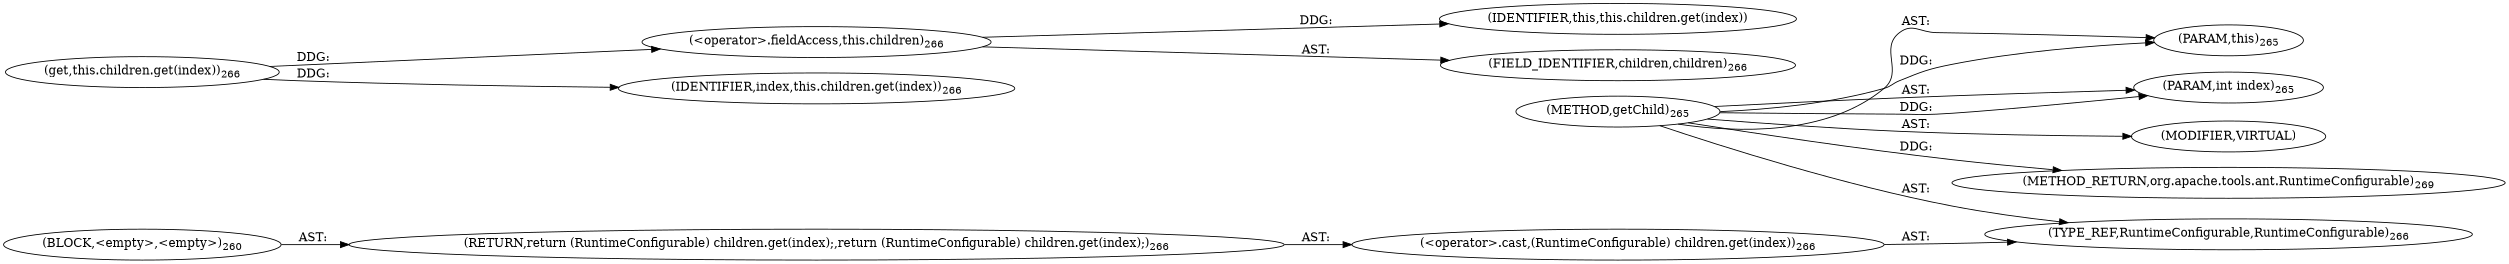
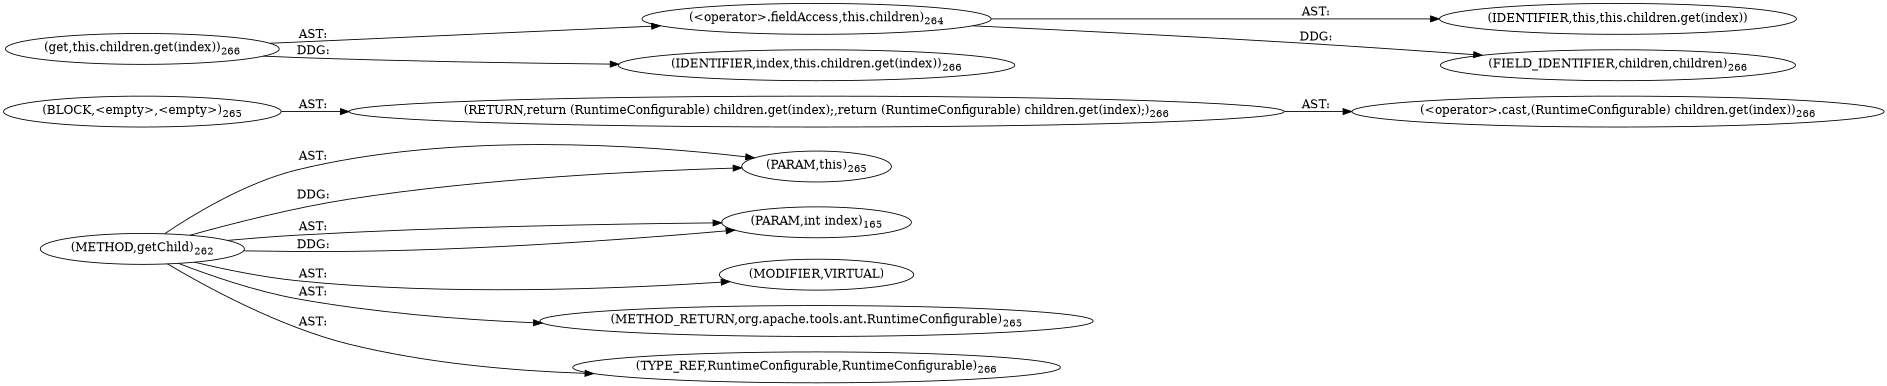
edge "(<operator>.fieldAccess,this.children)" -> "(IDENTIFIER,this,this.children.get(index))": label "DDG: " -> "AST: "
node "(<operator>.fieldAccess,this.children)": text "266" -> "264"
edge "(<operator>.fieldAccess,this.children)" -> "(FIELD_IDENTIFIER,children,children)": label "AST: " -> "DDG: "
edge "(get,this.children.get(index))" -> "(<operator>.fieldAccess,this.children)": label "DDG: " -> "AST: "
node "(PARAM,int index)": text "265" -> "165"
node "(METHOD,getChild)": text "265" -> "262"
edge "(METHOD,getChild)" -> "(METHOD_RETURN,org.apache.tools.ant.RuntimeConfigurable)": label "DDG: " -> "AST: "
node "(METHOD_RETURN,org.apache.tools.ant.RuntimeConfigurable)": text "269" -> "265"
node "(BLOCK,<empty>,<empty>)": text "260" -> "265"
edge "(<operator>.cast,(RuntimeConfigurable) children.get(index))" -> "(TYPE_REF,RuntimeConfigurable,RuntimeConfigurable)": removed, label "AST:"
